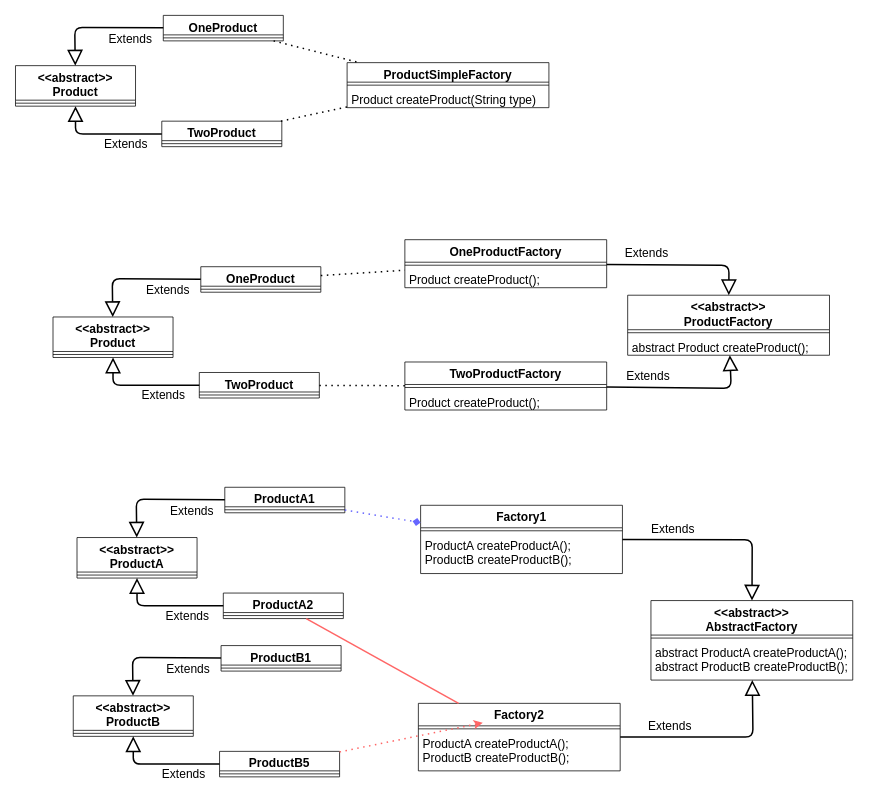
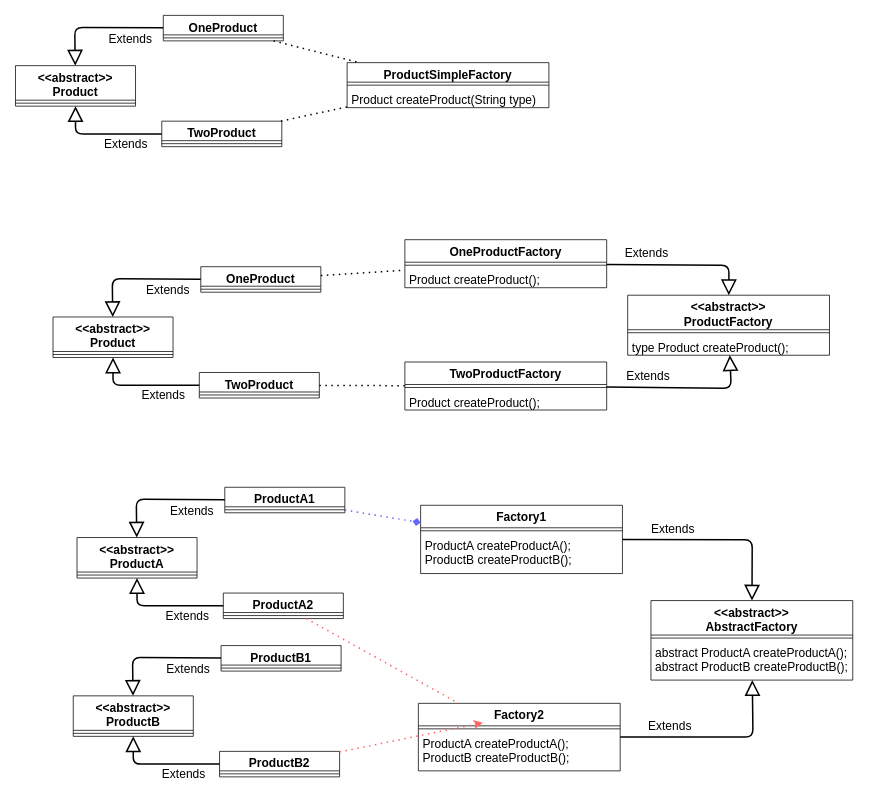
node "abstract Product createProduct();": label "abstract Product createProduct();" -> "type Product createProduct();"
edge "ProductA2" -- "Factory2": style solid -> dashed
node "ProductB5": label "ProductB5" -> "ProductB2"
